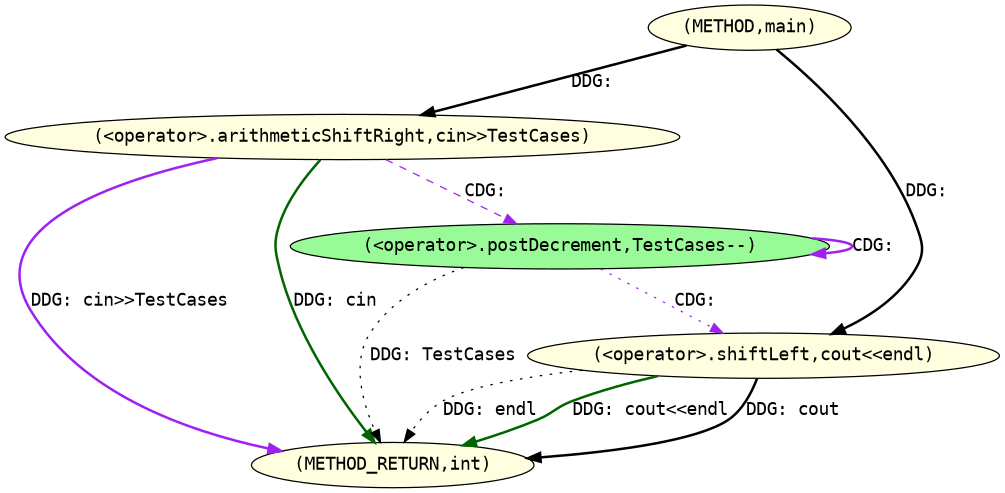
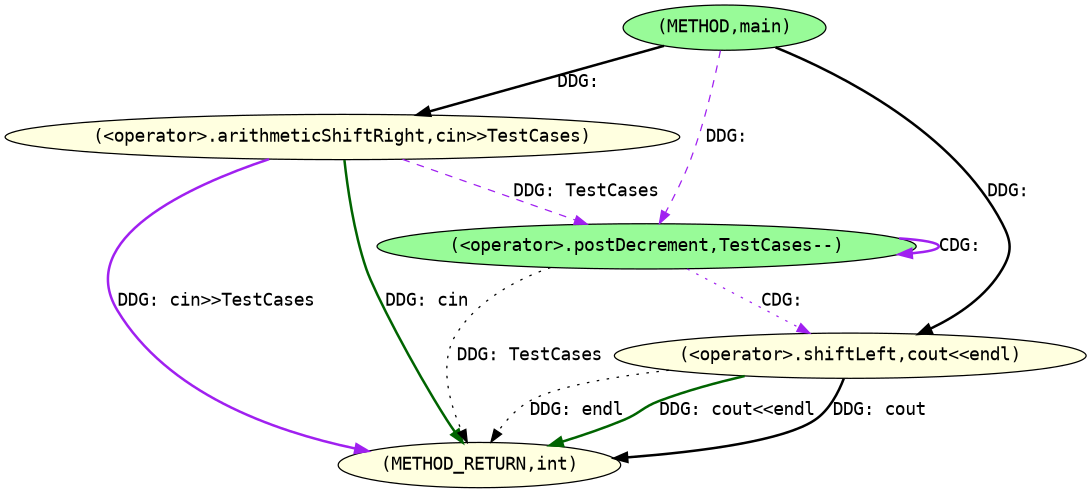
node "(METHOD,main)": fillcolor lightyellow -> palegreen
edge "(METHOD,main)" -> "(<operator>.postDecrement,TestCases--)": added, label "DDG:"
edge "(<operator>.arithmeticShiftRight,cin>>TestCases)" -> "(<operator>.postDecrement,TestCases--)": label "CDG: " -> "DDG: TestCases"
